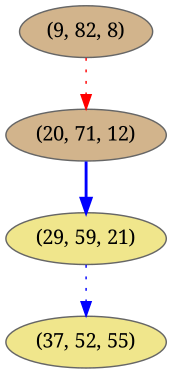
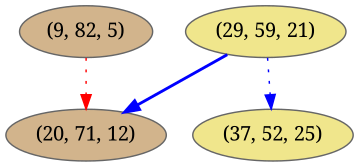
node "(9, 82, 8)": label "(9, 82, 8)" -> "(9, 82, 5)"
edge "(20, 71, 12)" -> "(29, 59, 21)": reversed
node "(37, 52, 55)": label "(37, 52, 55)" -> "(37, 52, 25)"
